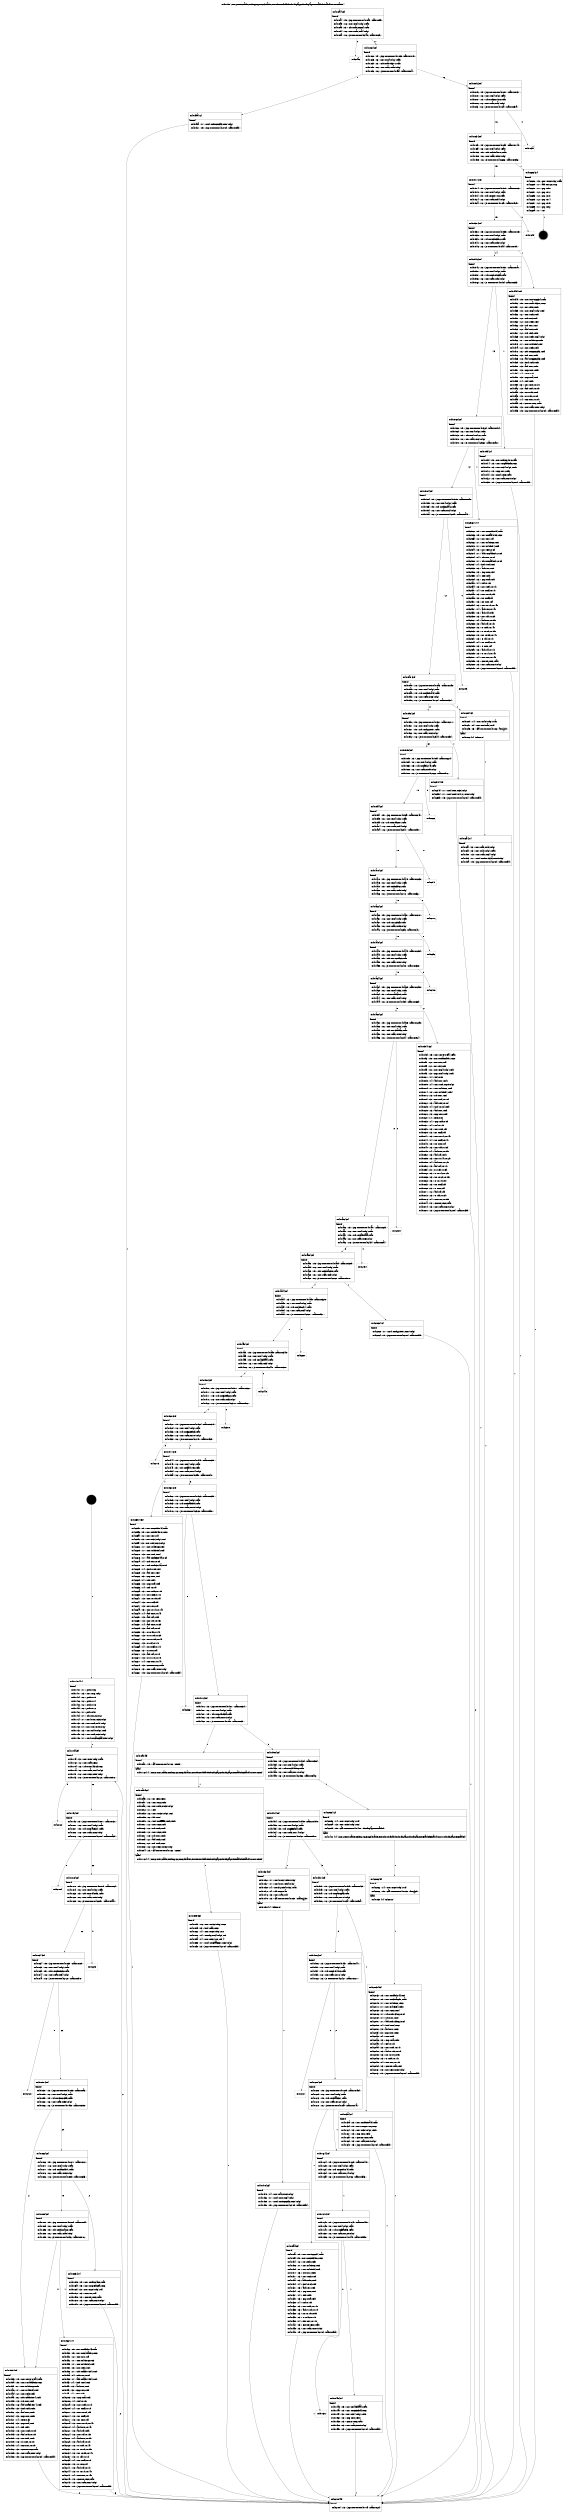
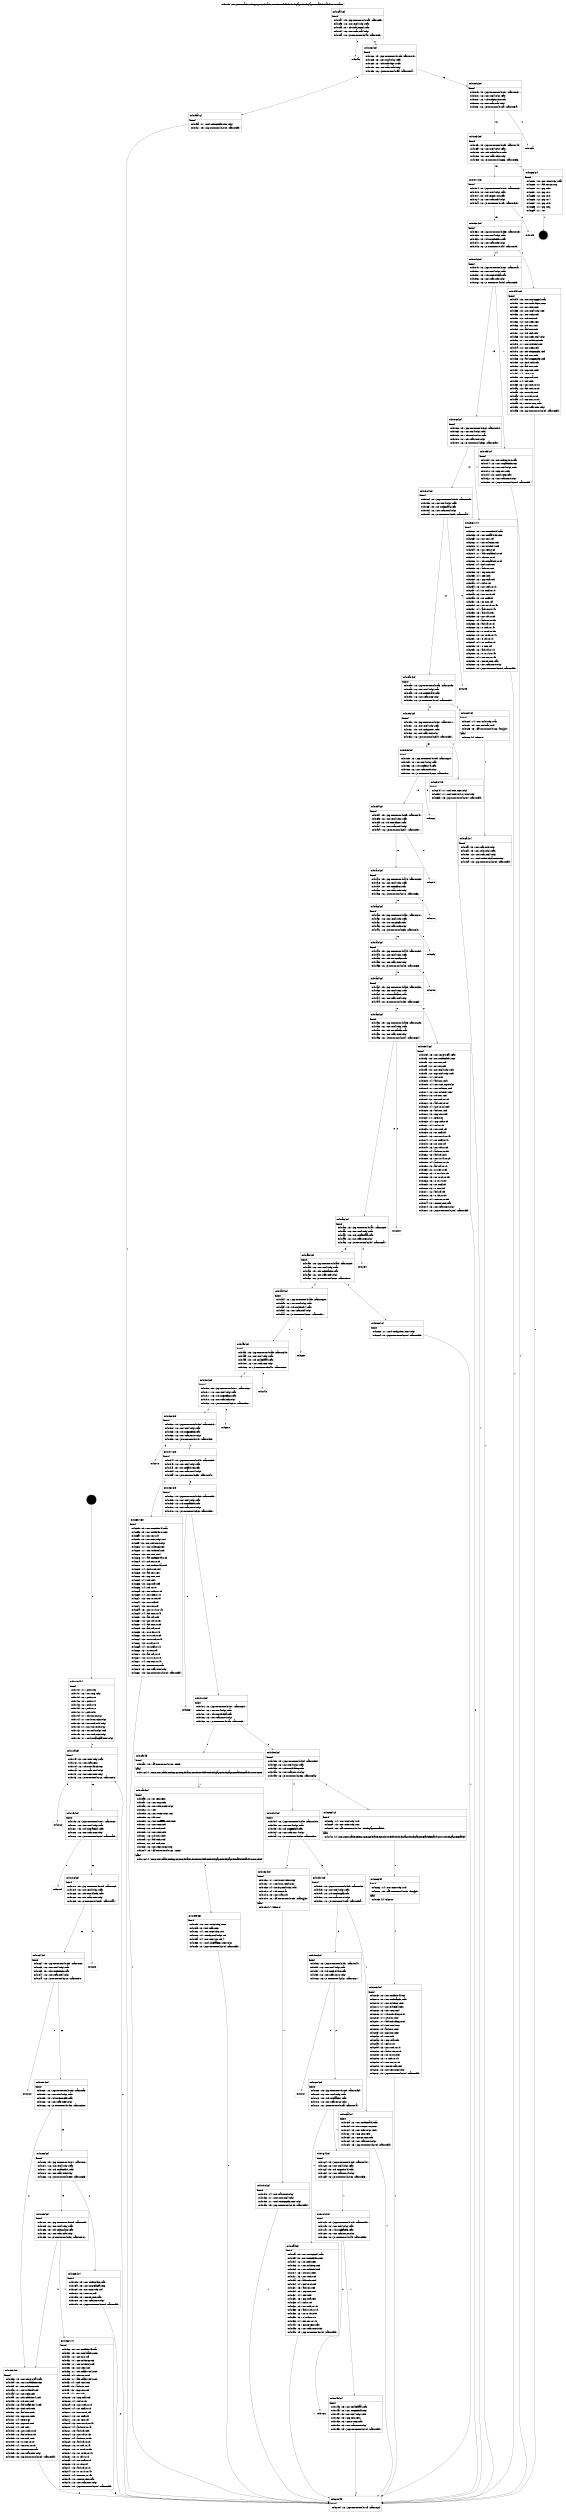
edge "0x401b98 [28]" -> "0x401bb4 [28]": added, label "4"
